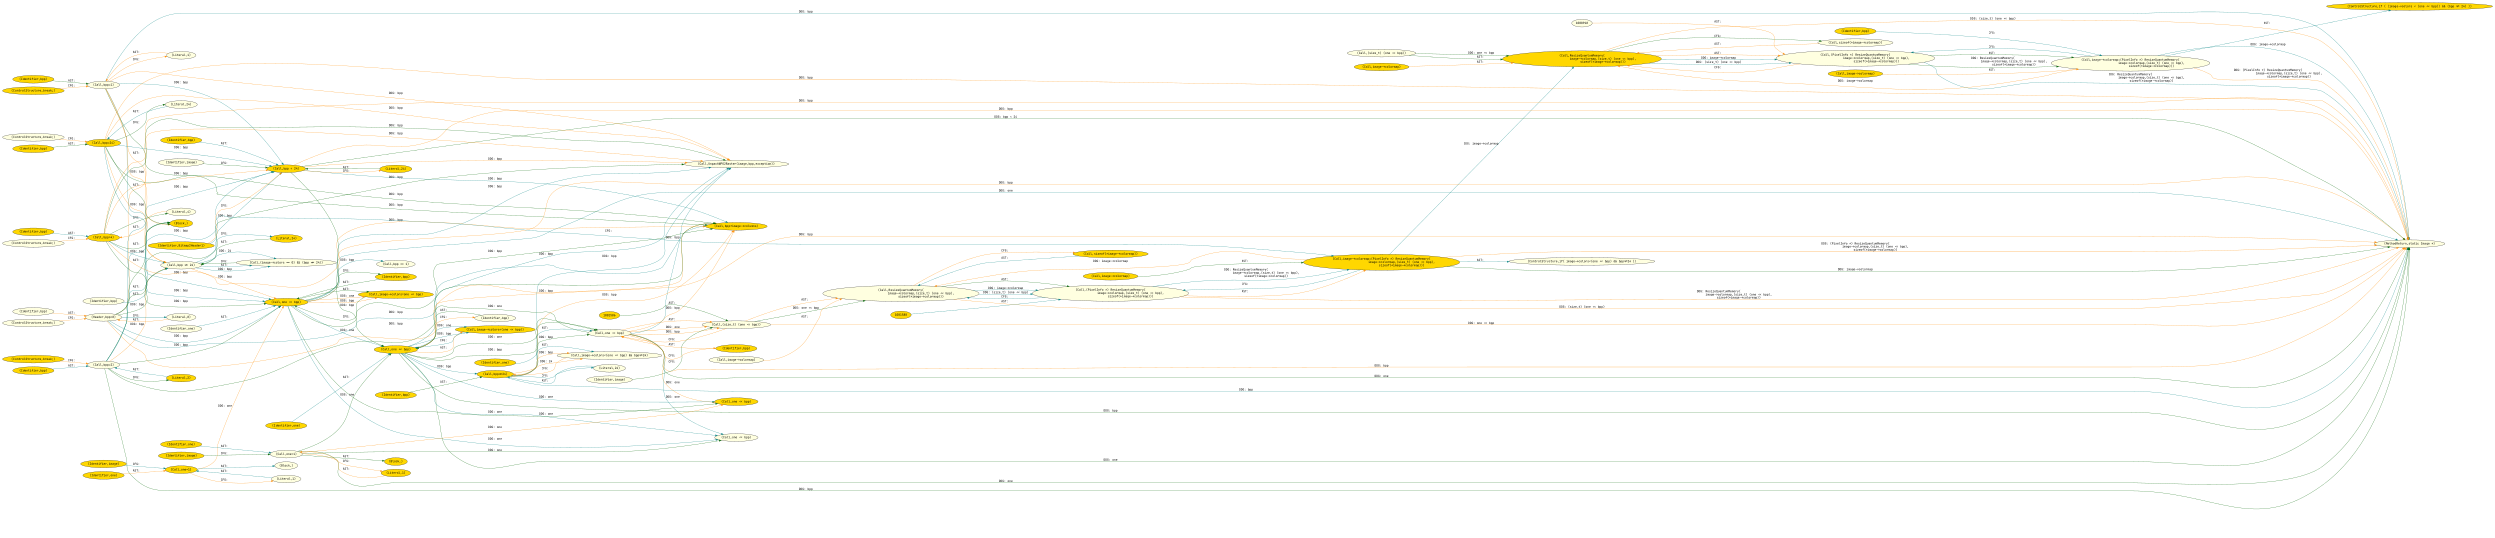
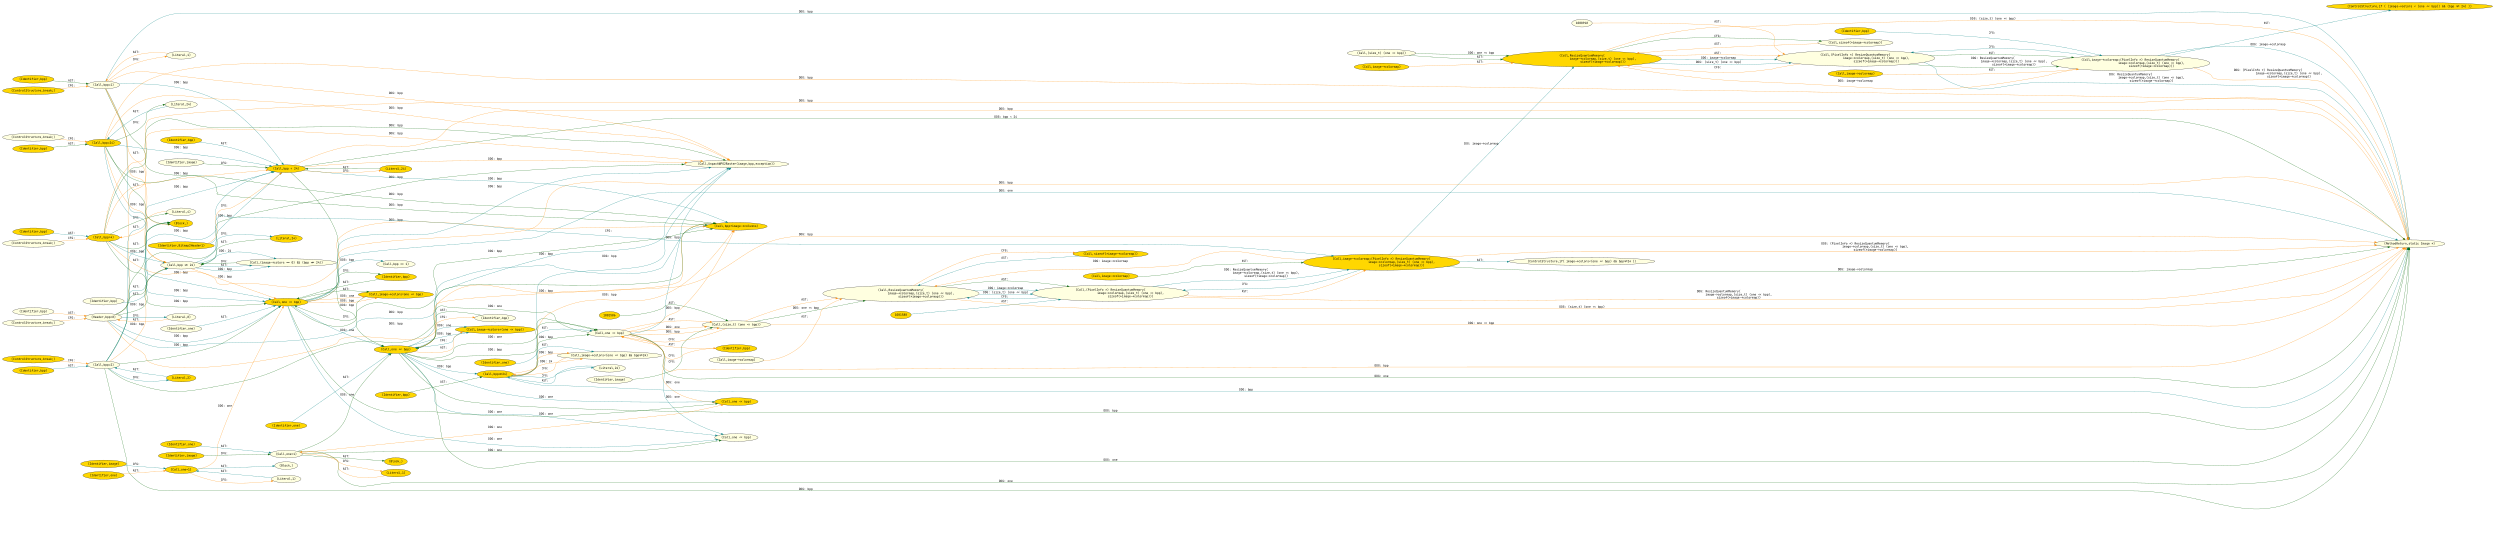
edge "(Call,bpp=2)" -> "(Literal,2)": color darkgreen -> teal
